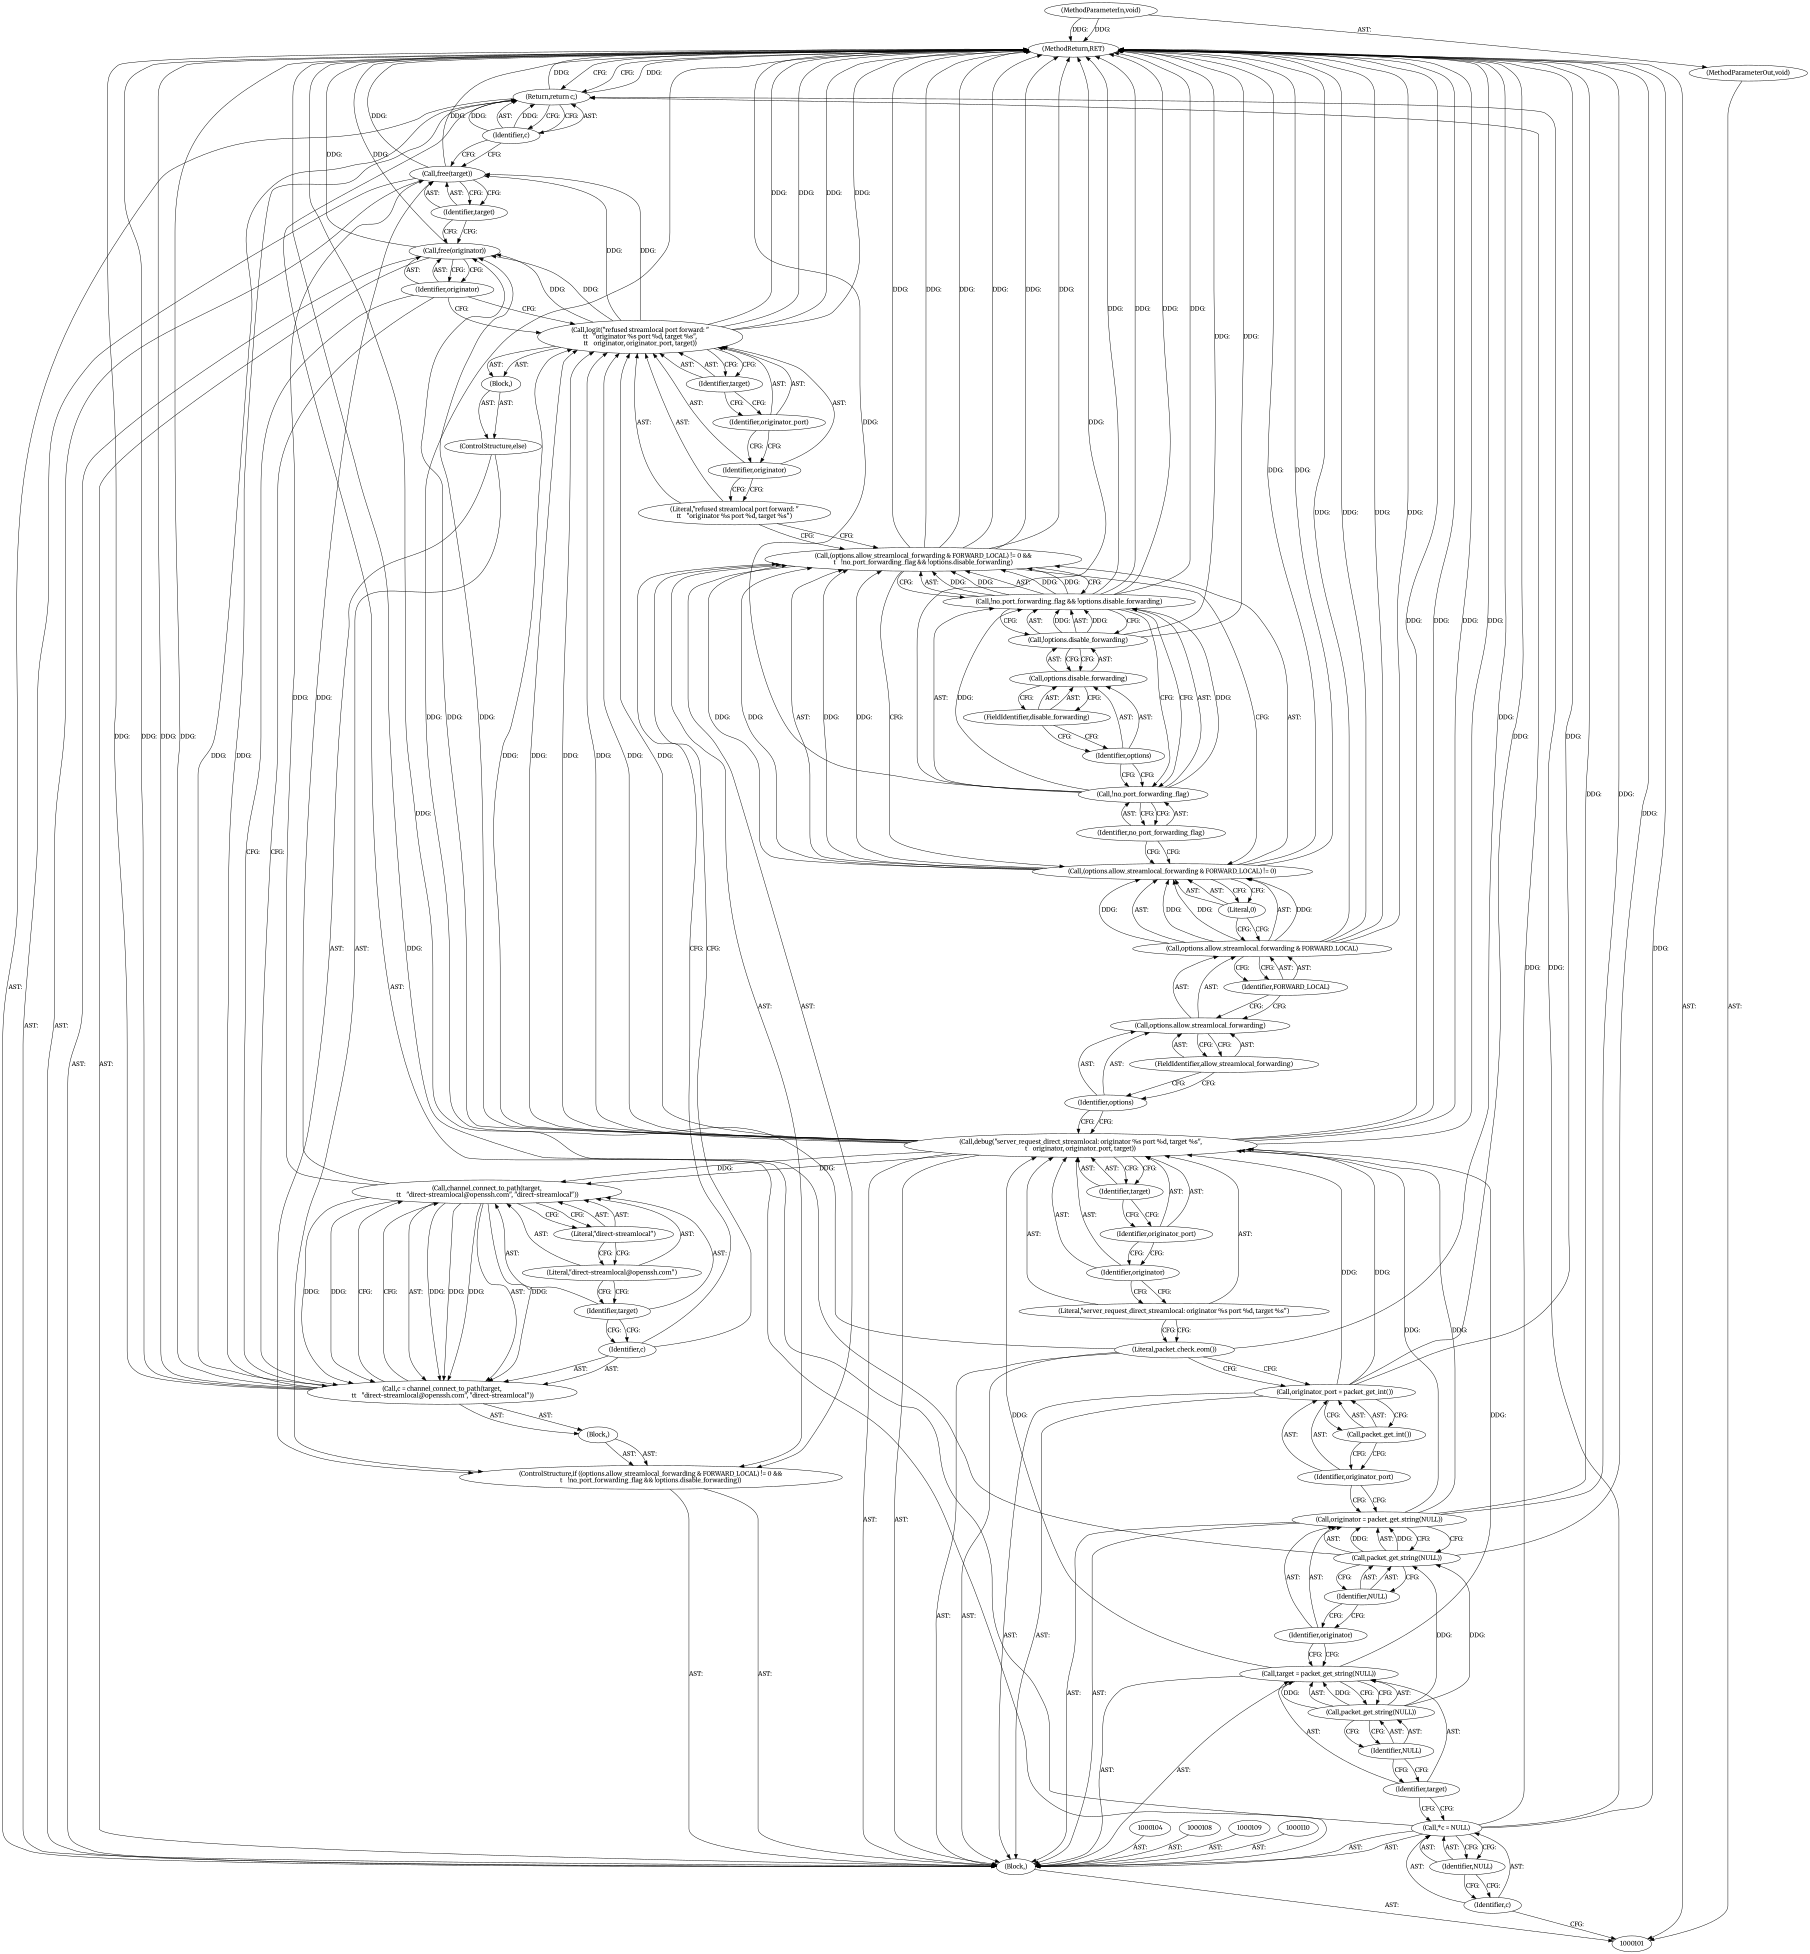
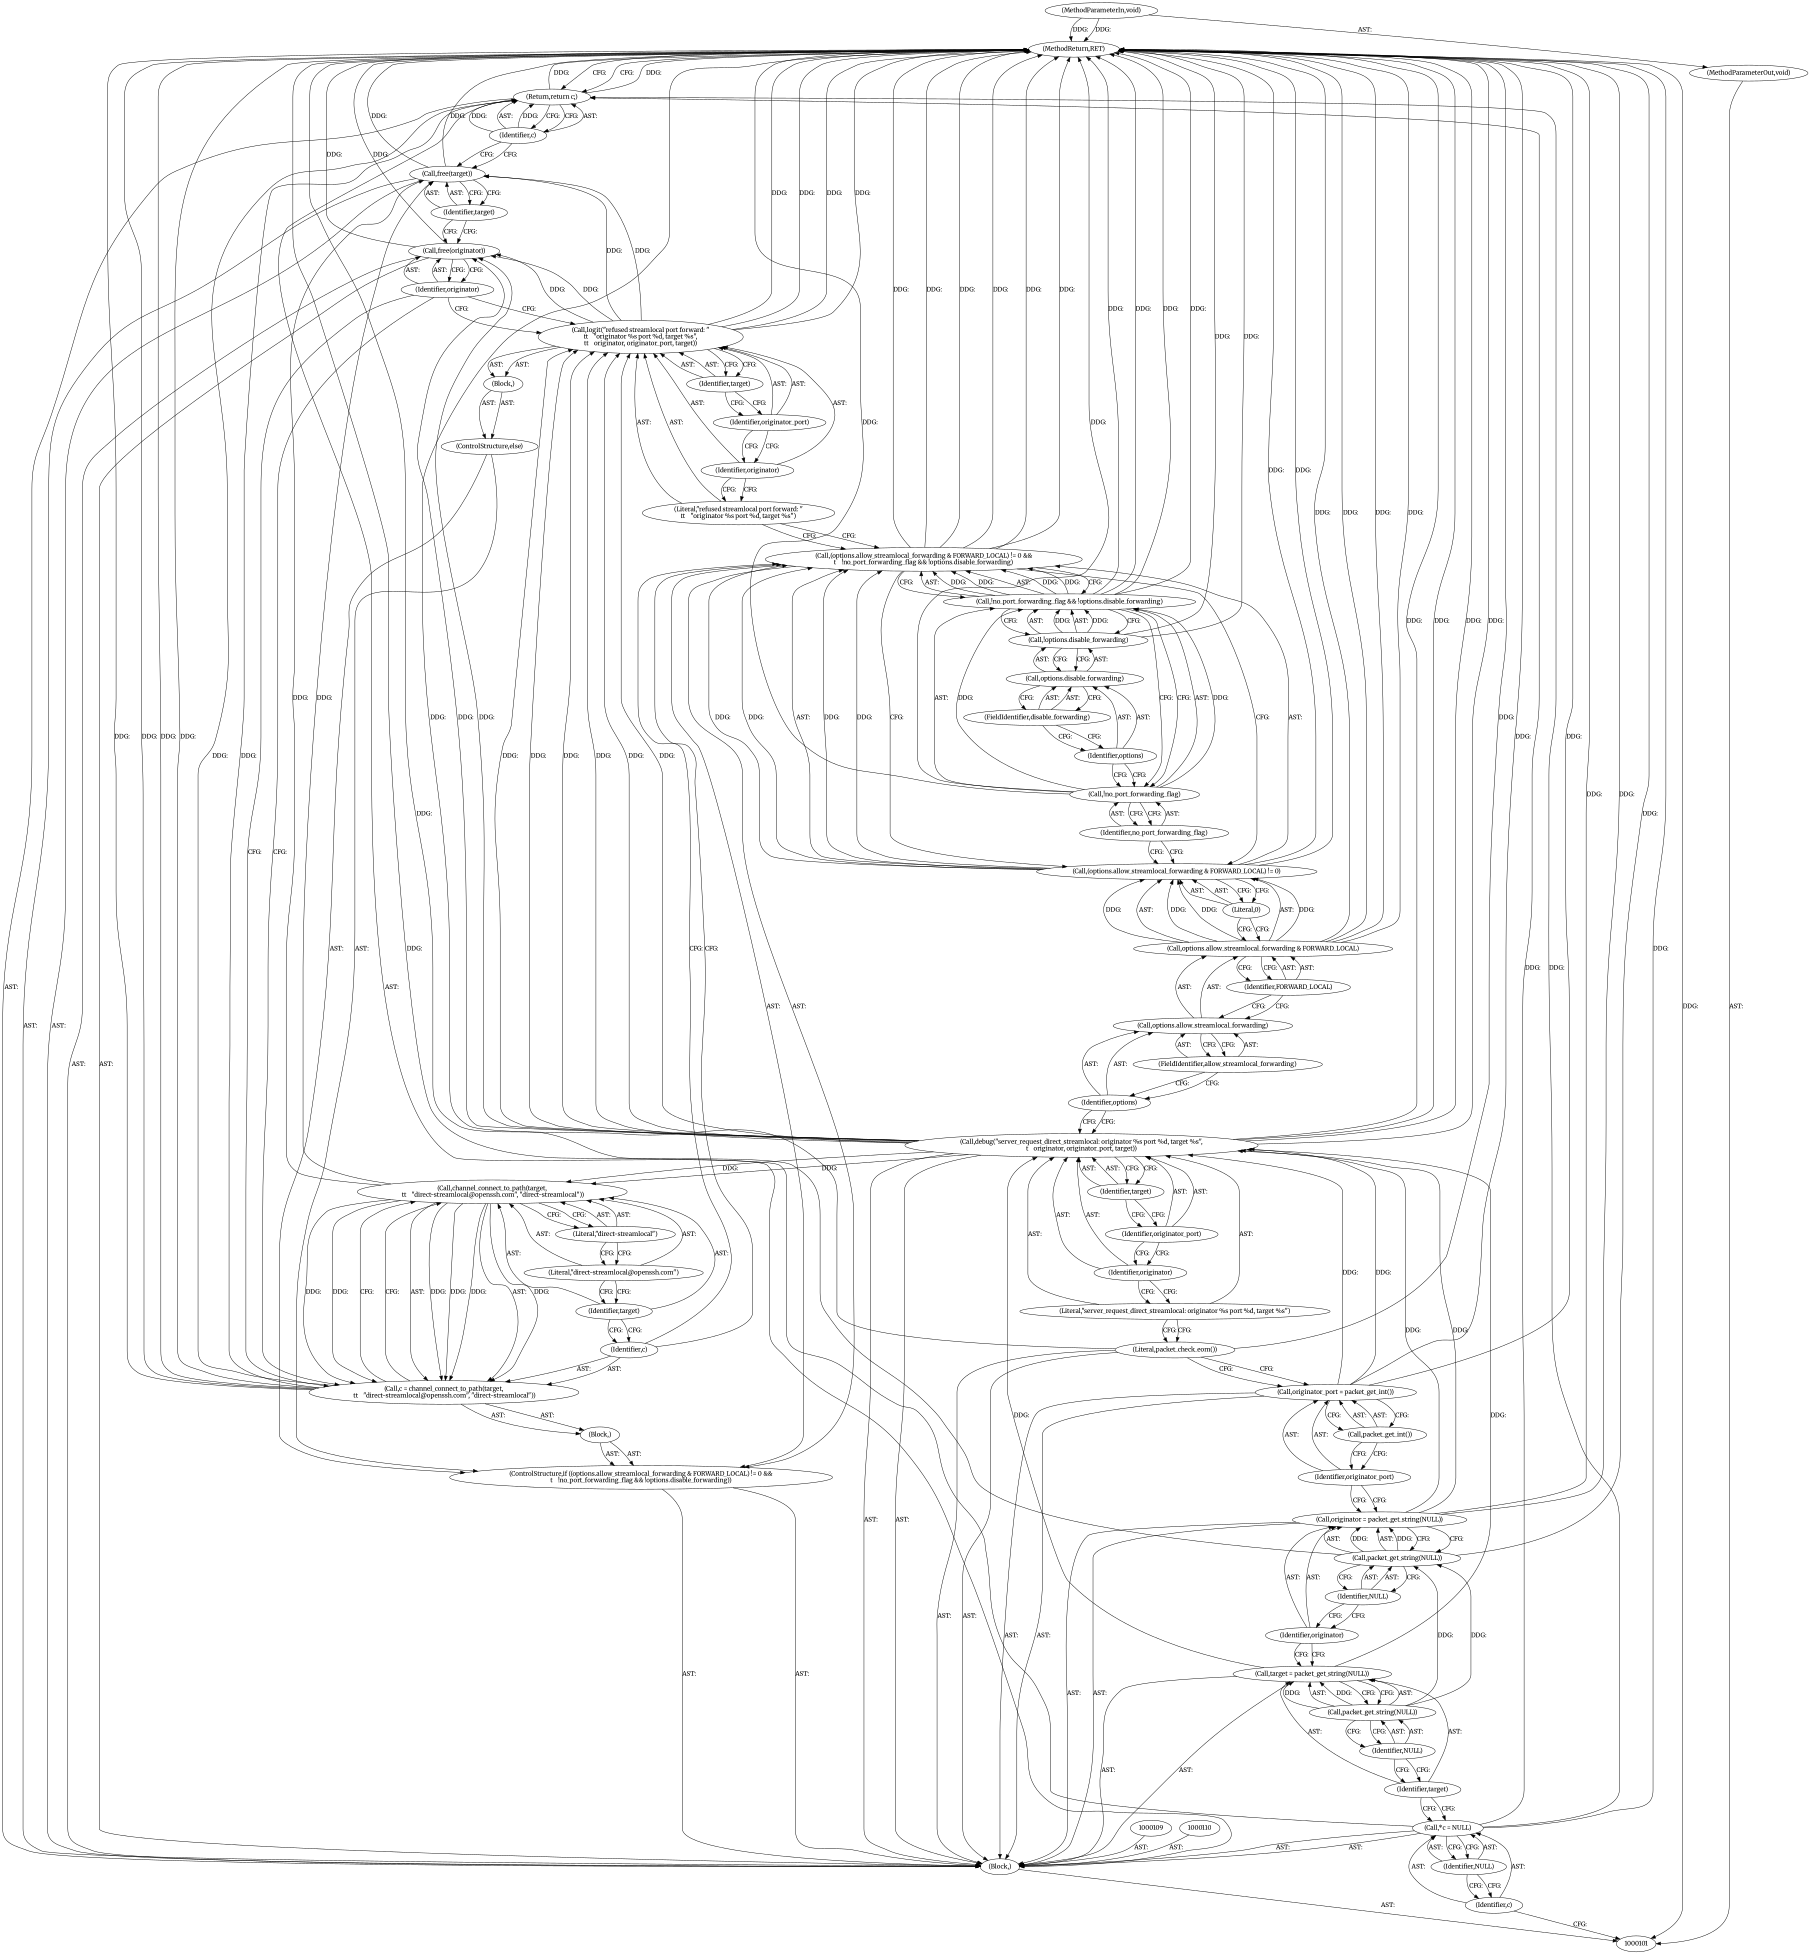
edge "(MethodReturn,RET)" -> "1000101": label "AST: " -> "DDG: "
node "1000104": removed
node "1000108": removed
